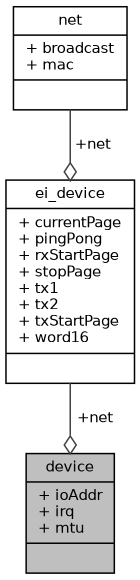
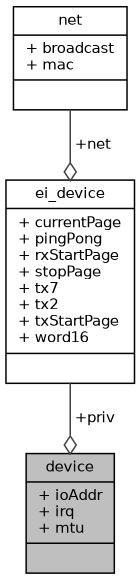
node "ei_device": text "+ tx1" -> "+ tx7"
edge "ei_device" -> "device": label " +net" -> " +priv"
